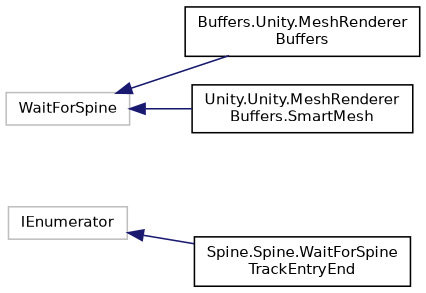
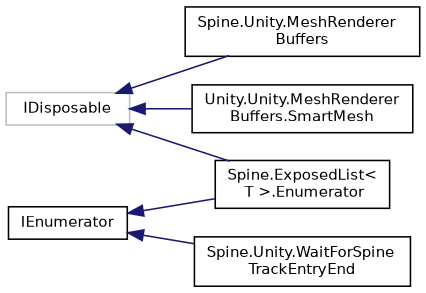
node "Buffers.Unity.MeshRenderer Buffers": label "Buffers.Unity.MeshRenderer Buffers" -> "Spine.Unity.MeshRenderer Buffers"
node "WaitForSpine": label "WaitForSpine" -> "IDisposable"
node "Spine.ExposedList< T >.Enumerator": added
node "IEnumerator": color grey75 -> black
node "Spine.Spine.WaitForSpine TrackEntryEnd": label "Spine.Spine.WaitForSpine TrackEntryEnd" -> "Spine.Unity.WaitForSpine TrackEntryEnd"
